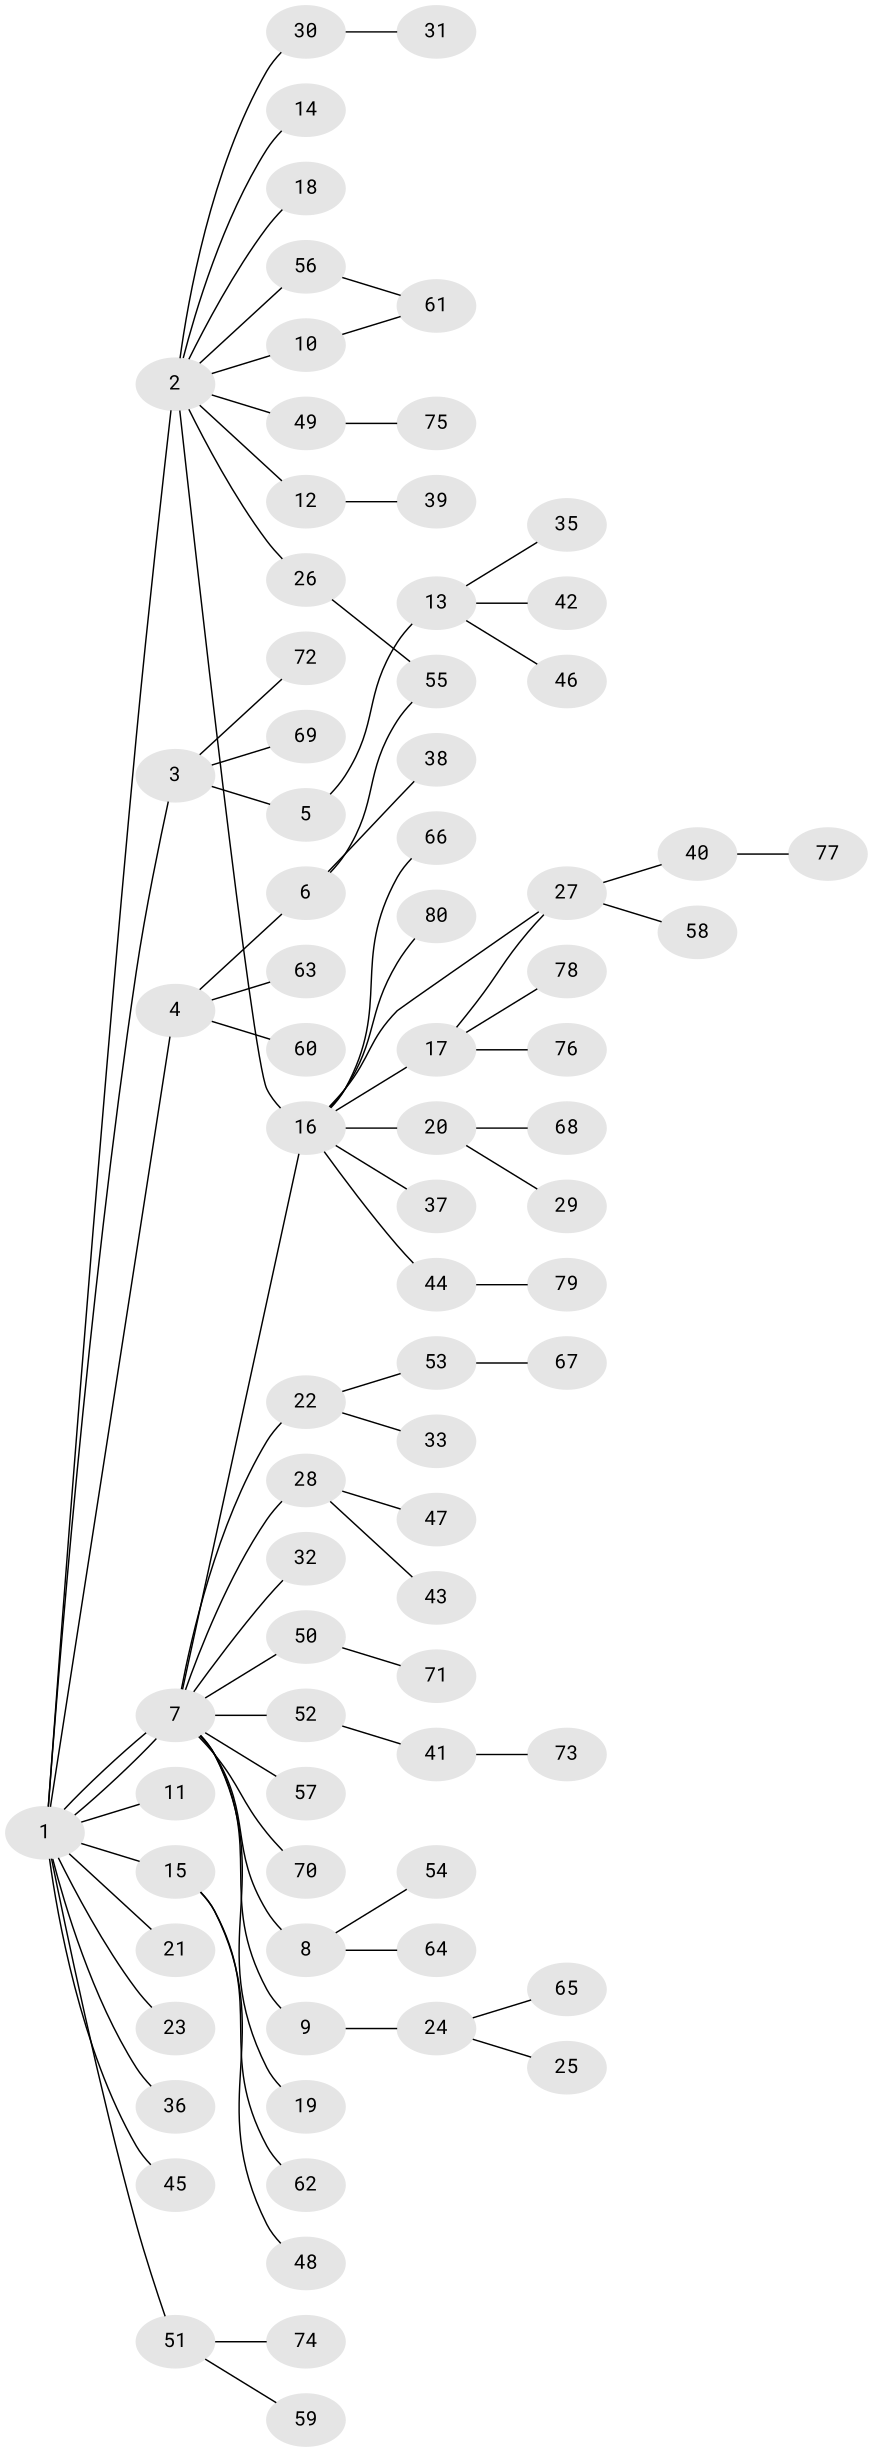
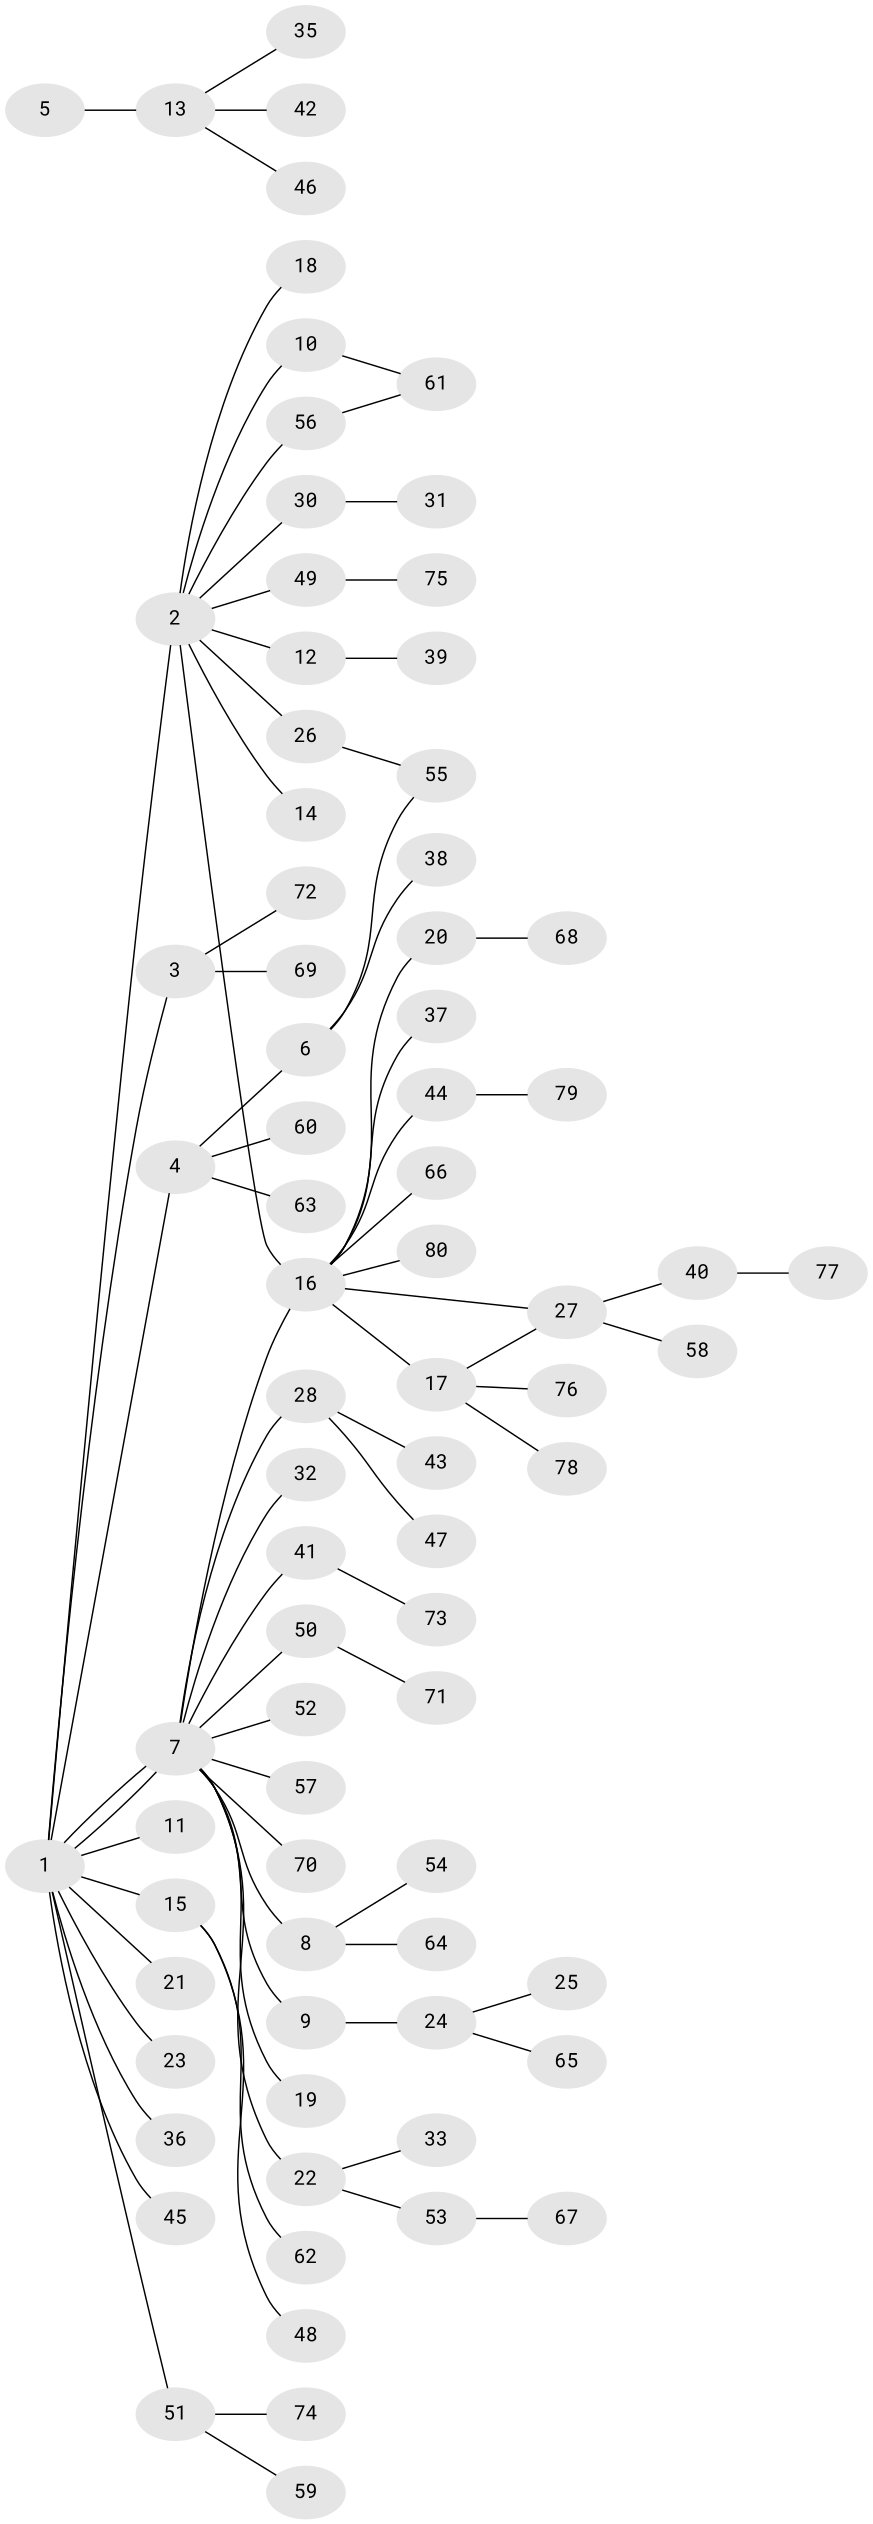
edge "3" -- "5": removed
node "29": removed
edge "52" -- "41": now "7" -- "41"
